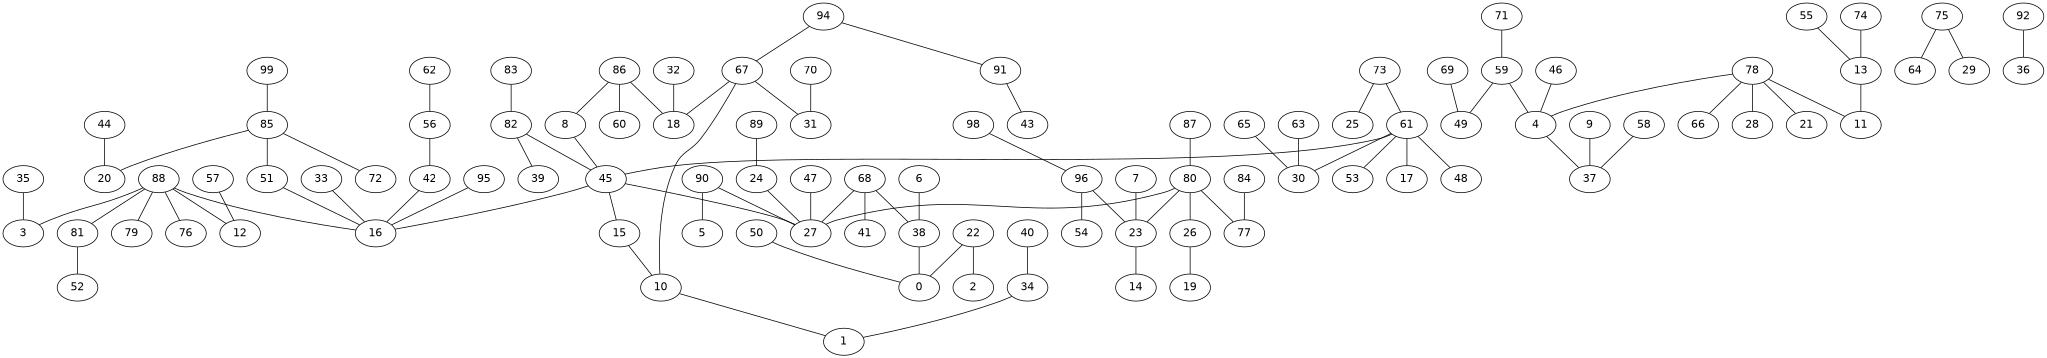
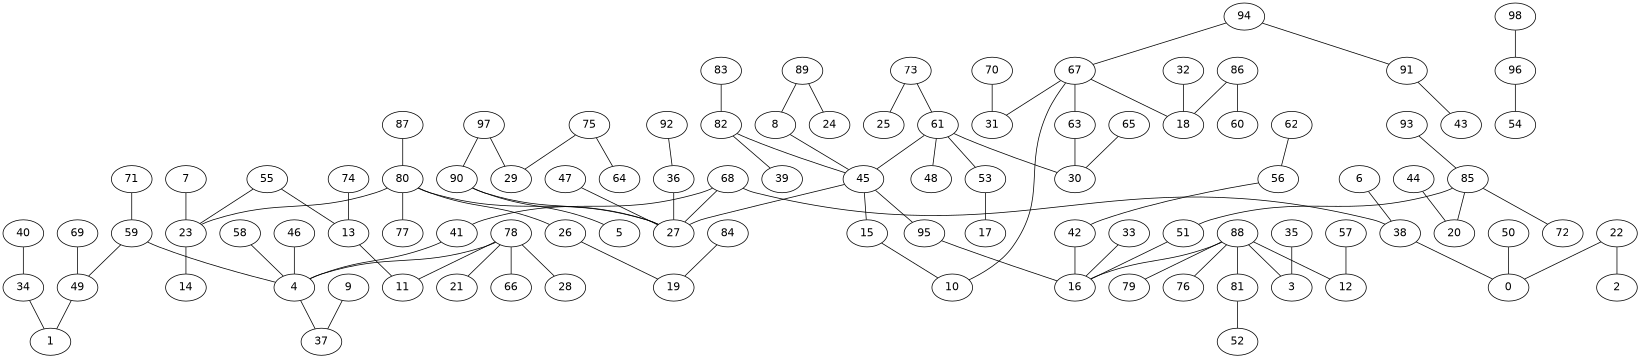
node "99": label "99" -> "93"
edge "86" -- "8": now "89" -- "8"
edge "67" -- "63": added
node "97": added
edge "61" -- "17": now "53" -- "17"
edge "58" -- "37": now "58" -- "4"
edge "24" -- "27": now "36" -- "27"
edge "84" -- "77": now "84" -- "19"
edge "96" -- "23": now "55" -- "23"
edge "45" -- "16": now "45" -- "95"
edge "41" -- "4": added
edge "10" -- "1": now "49" -- "1"
